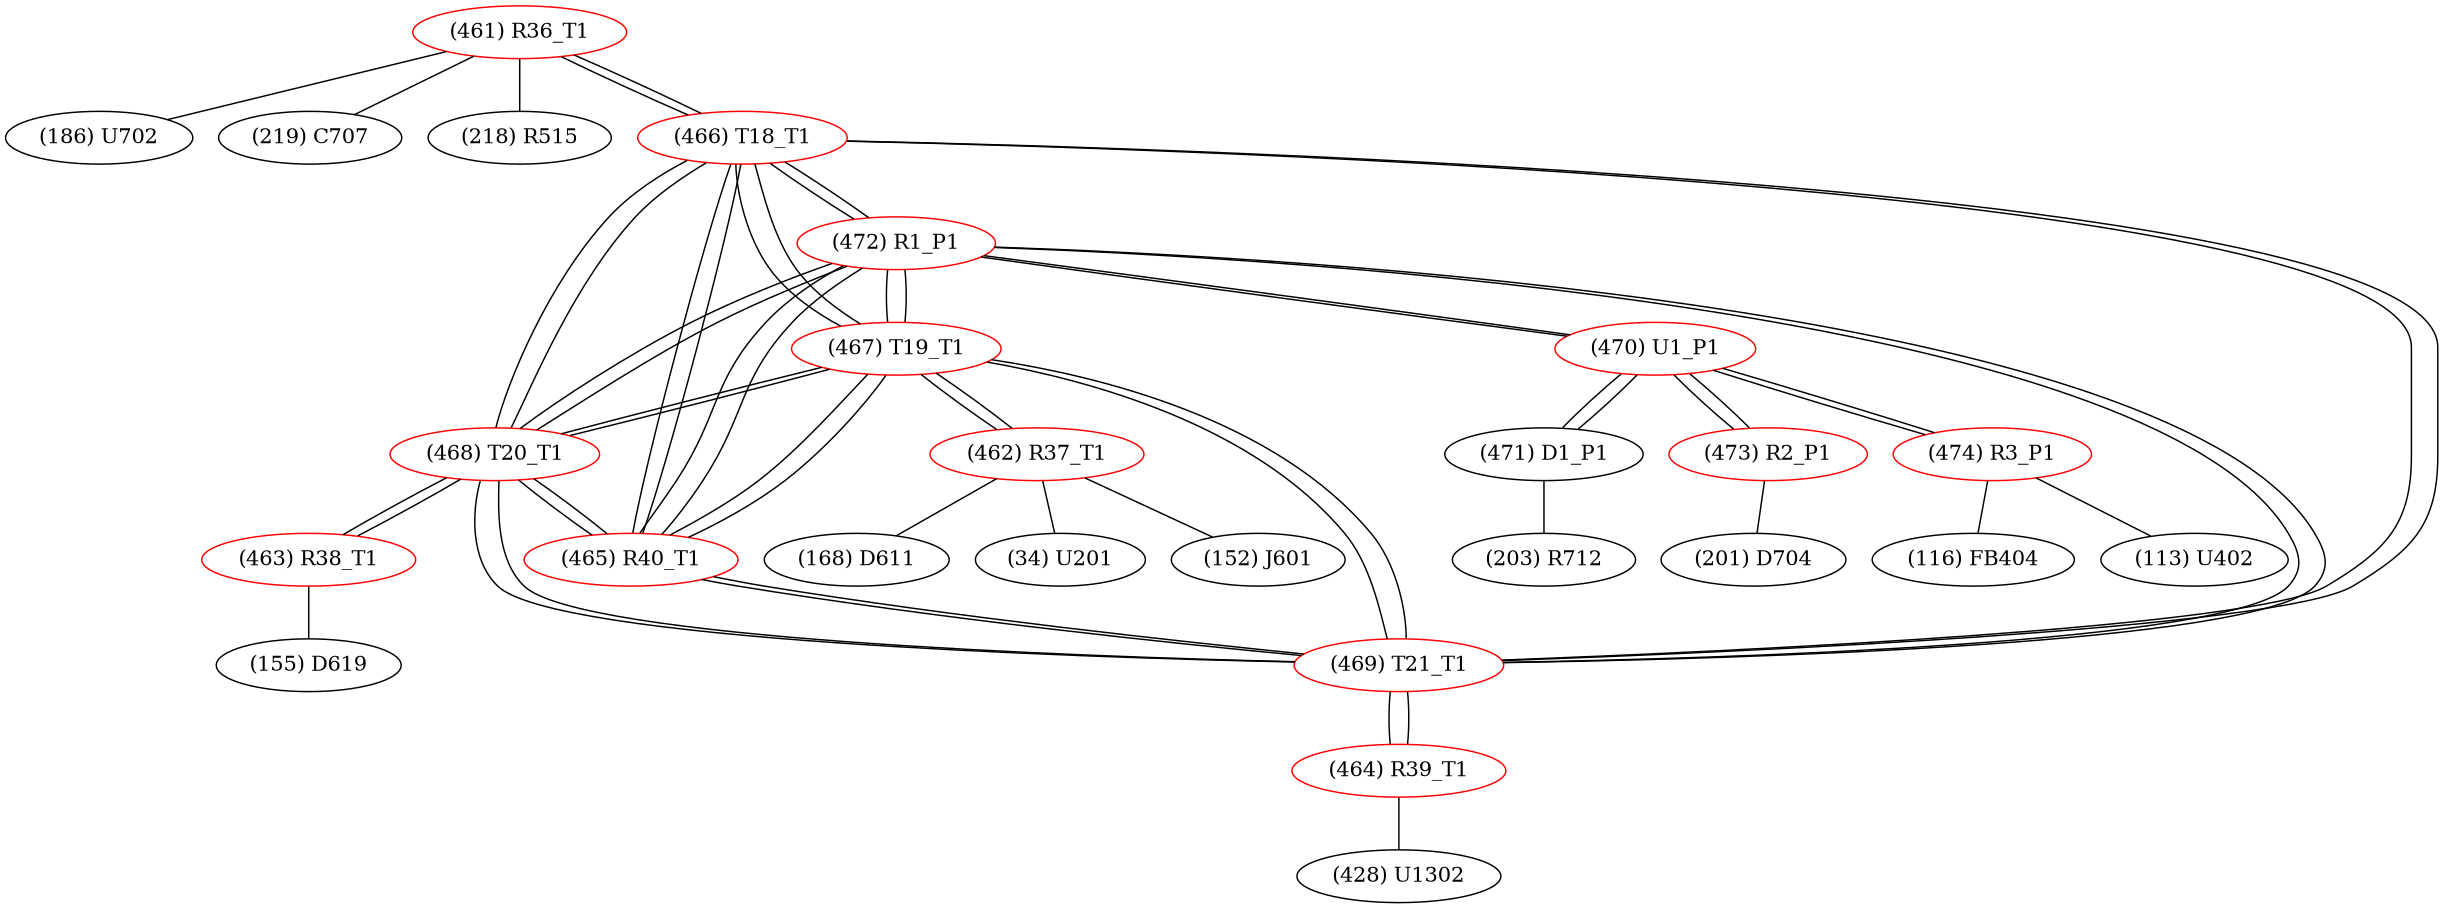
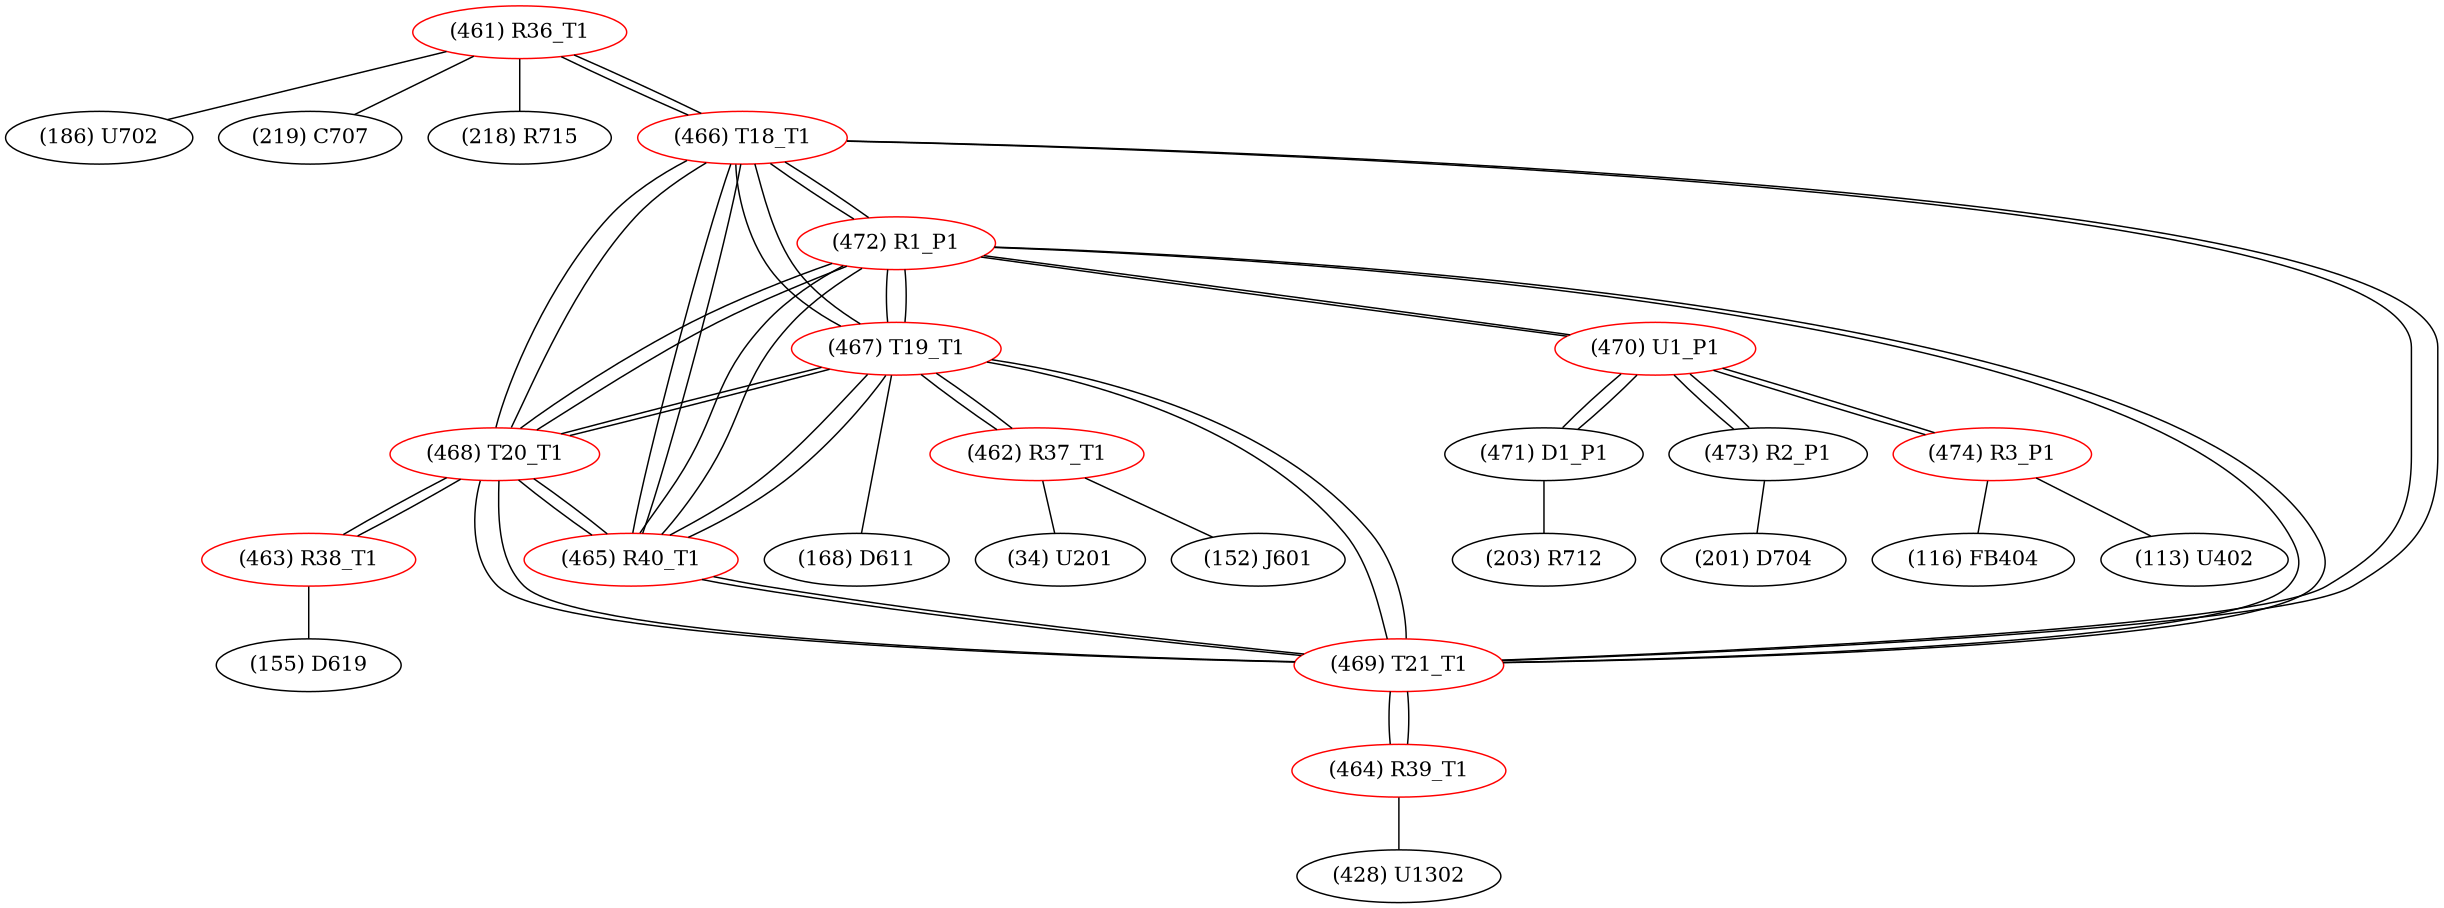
node "(218) R515": label "(218) R515" -> "(218) R715"
node "(473) R2_P1": color red -> black
edge "(462) R37_T1" -- "(168) D611": now "(467) T19_T1" -- "(168) D611"
